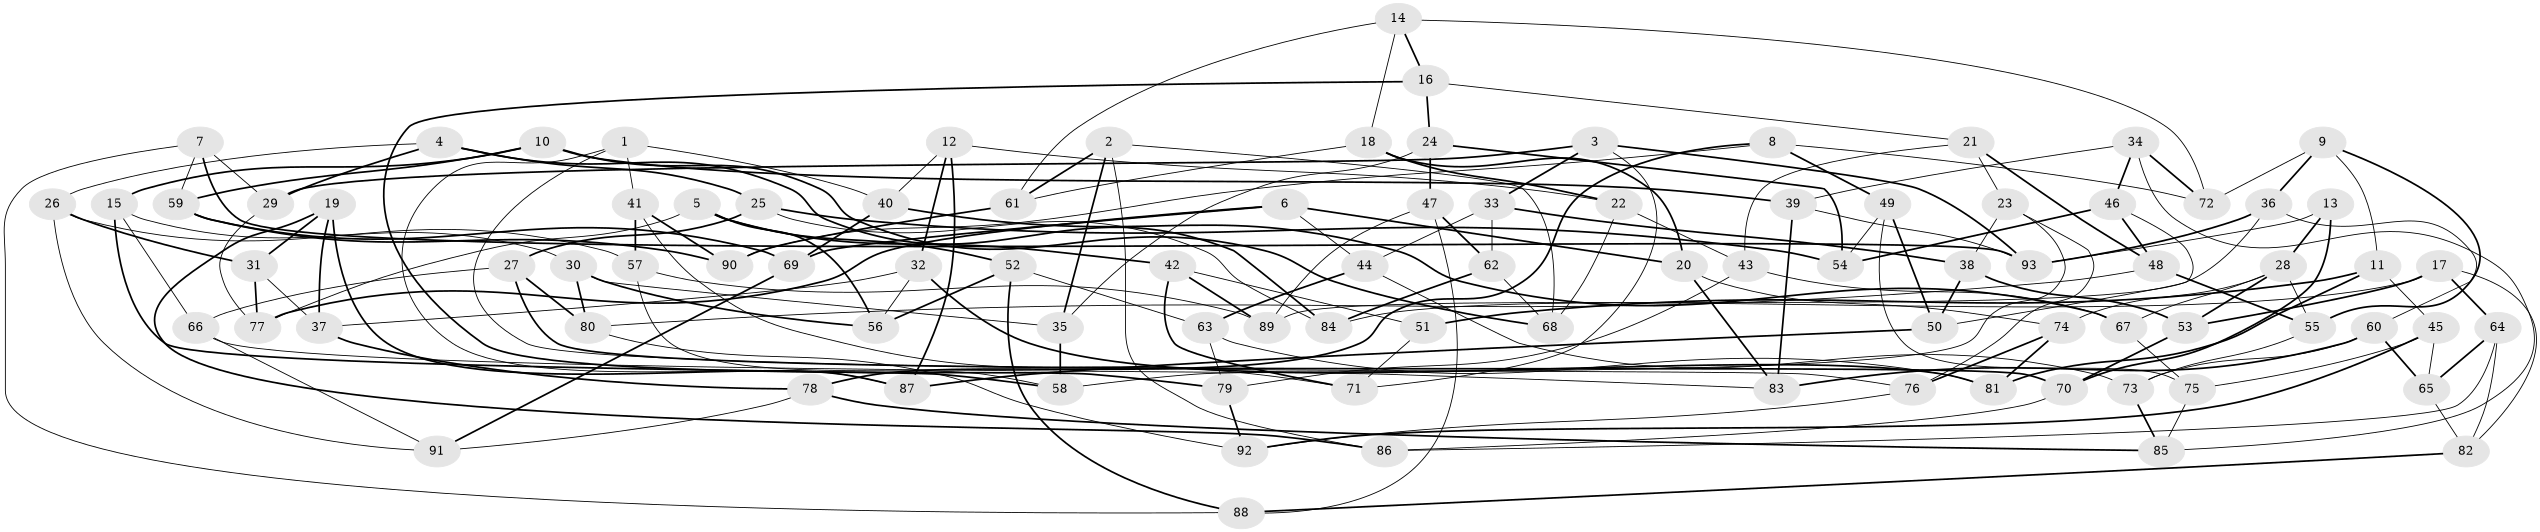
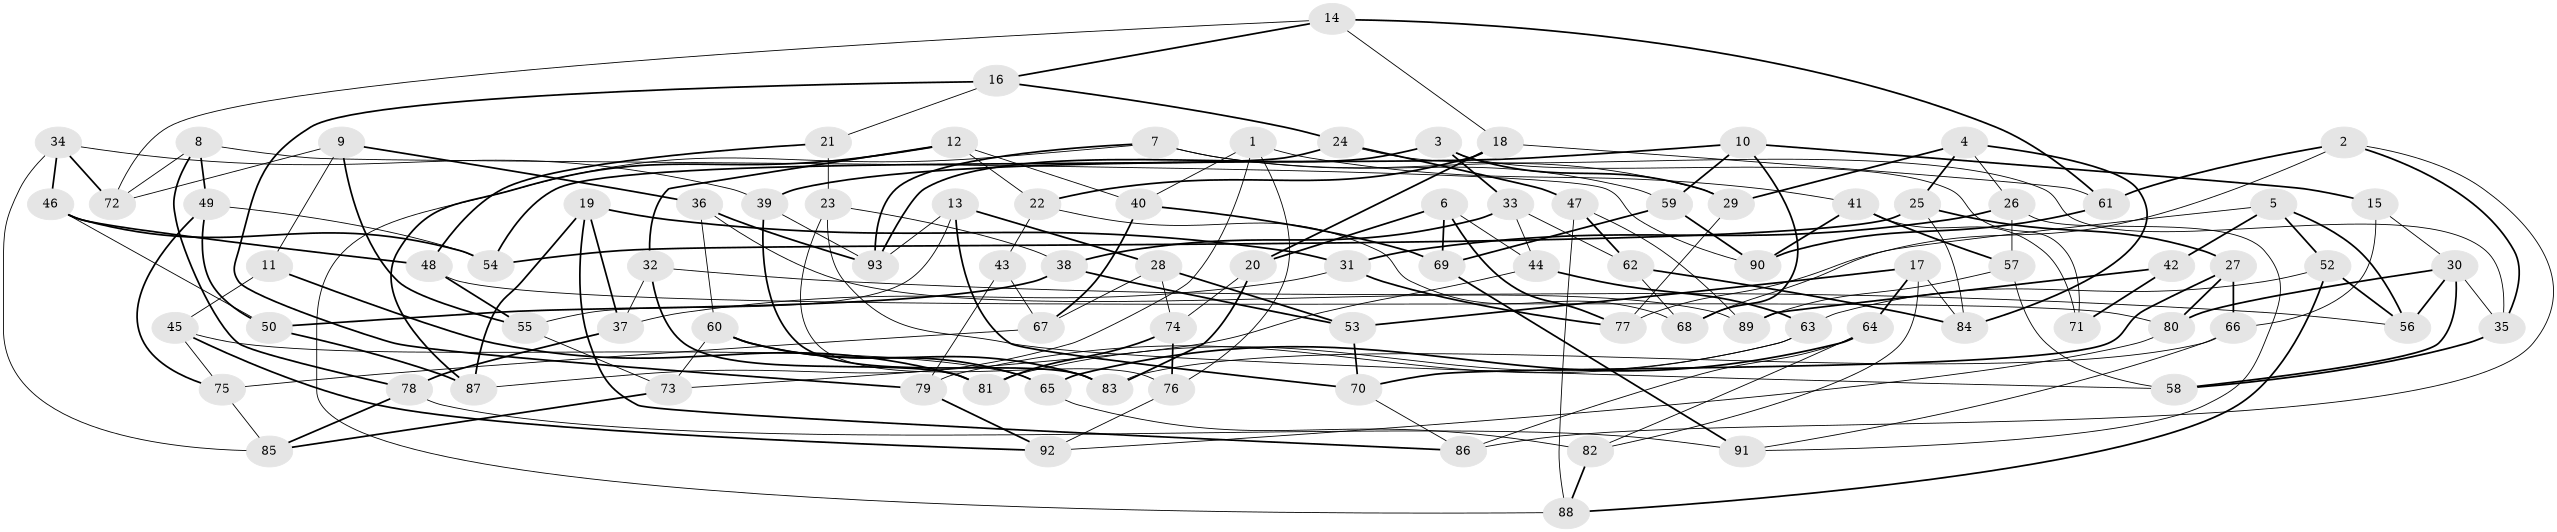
edge "14" -- "61": style solid -> bold
edge "21" -- "43": removed
edge "27" -- "66": style solid -> bold
edge "28" -- "55": now "13" -- "55"
node "51": removed
edge "49" -- "75": style solid -> bold
edge "15" -- "58": now "30" -- "58"
